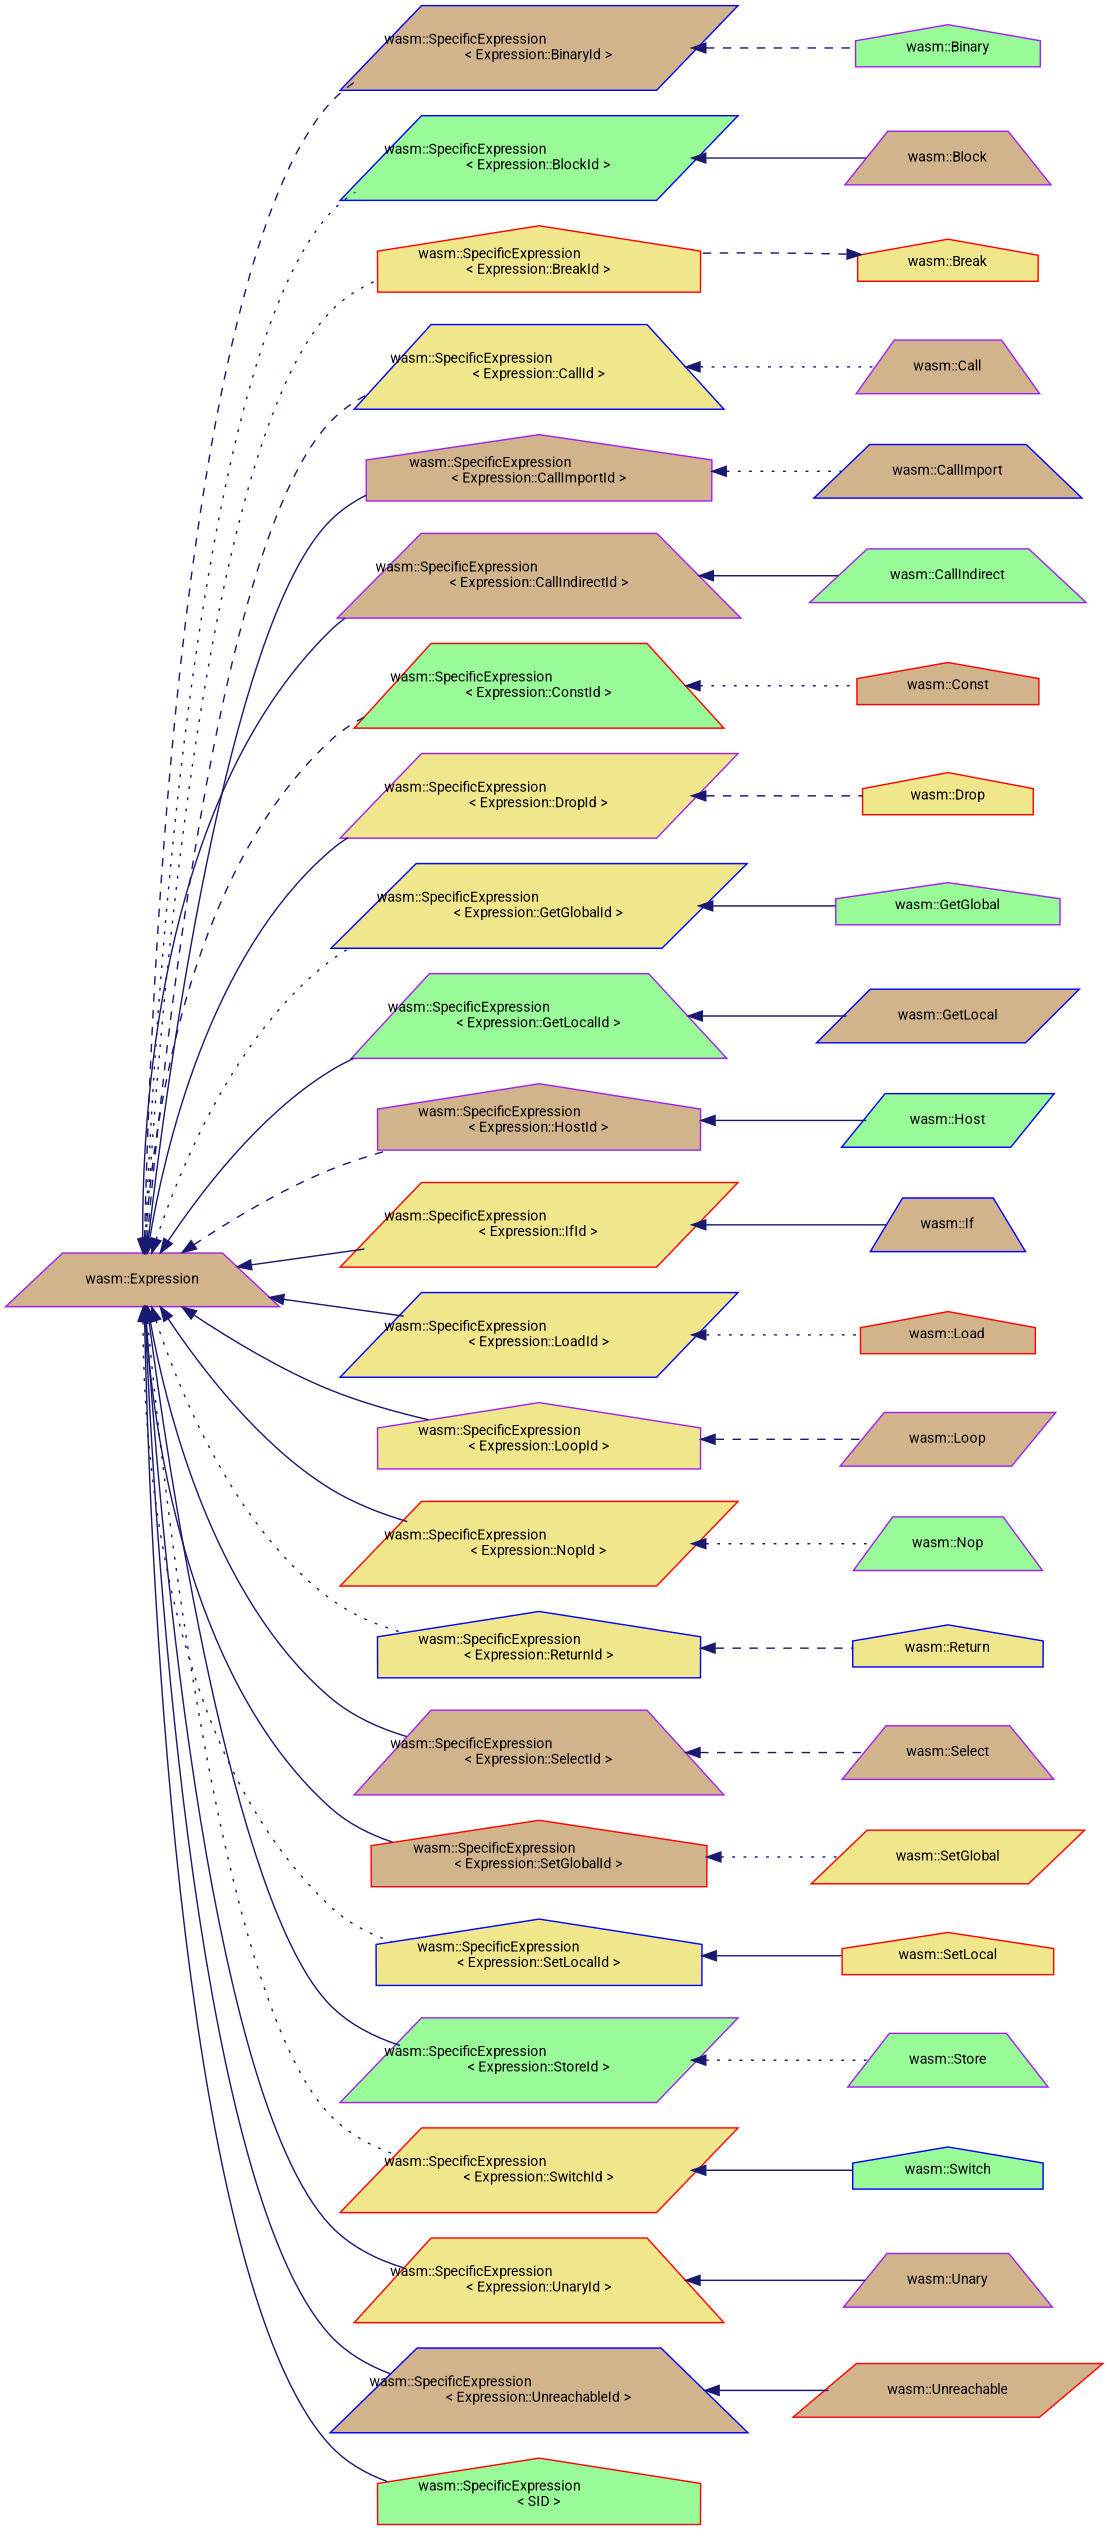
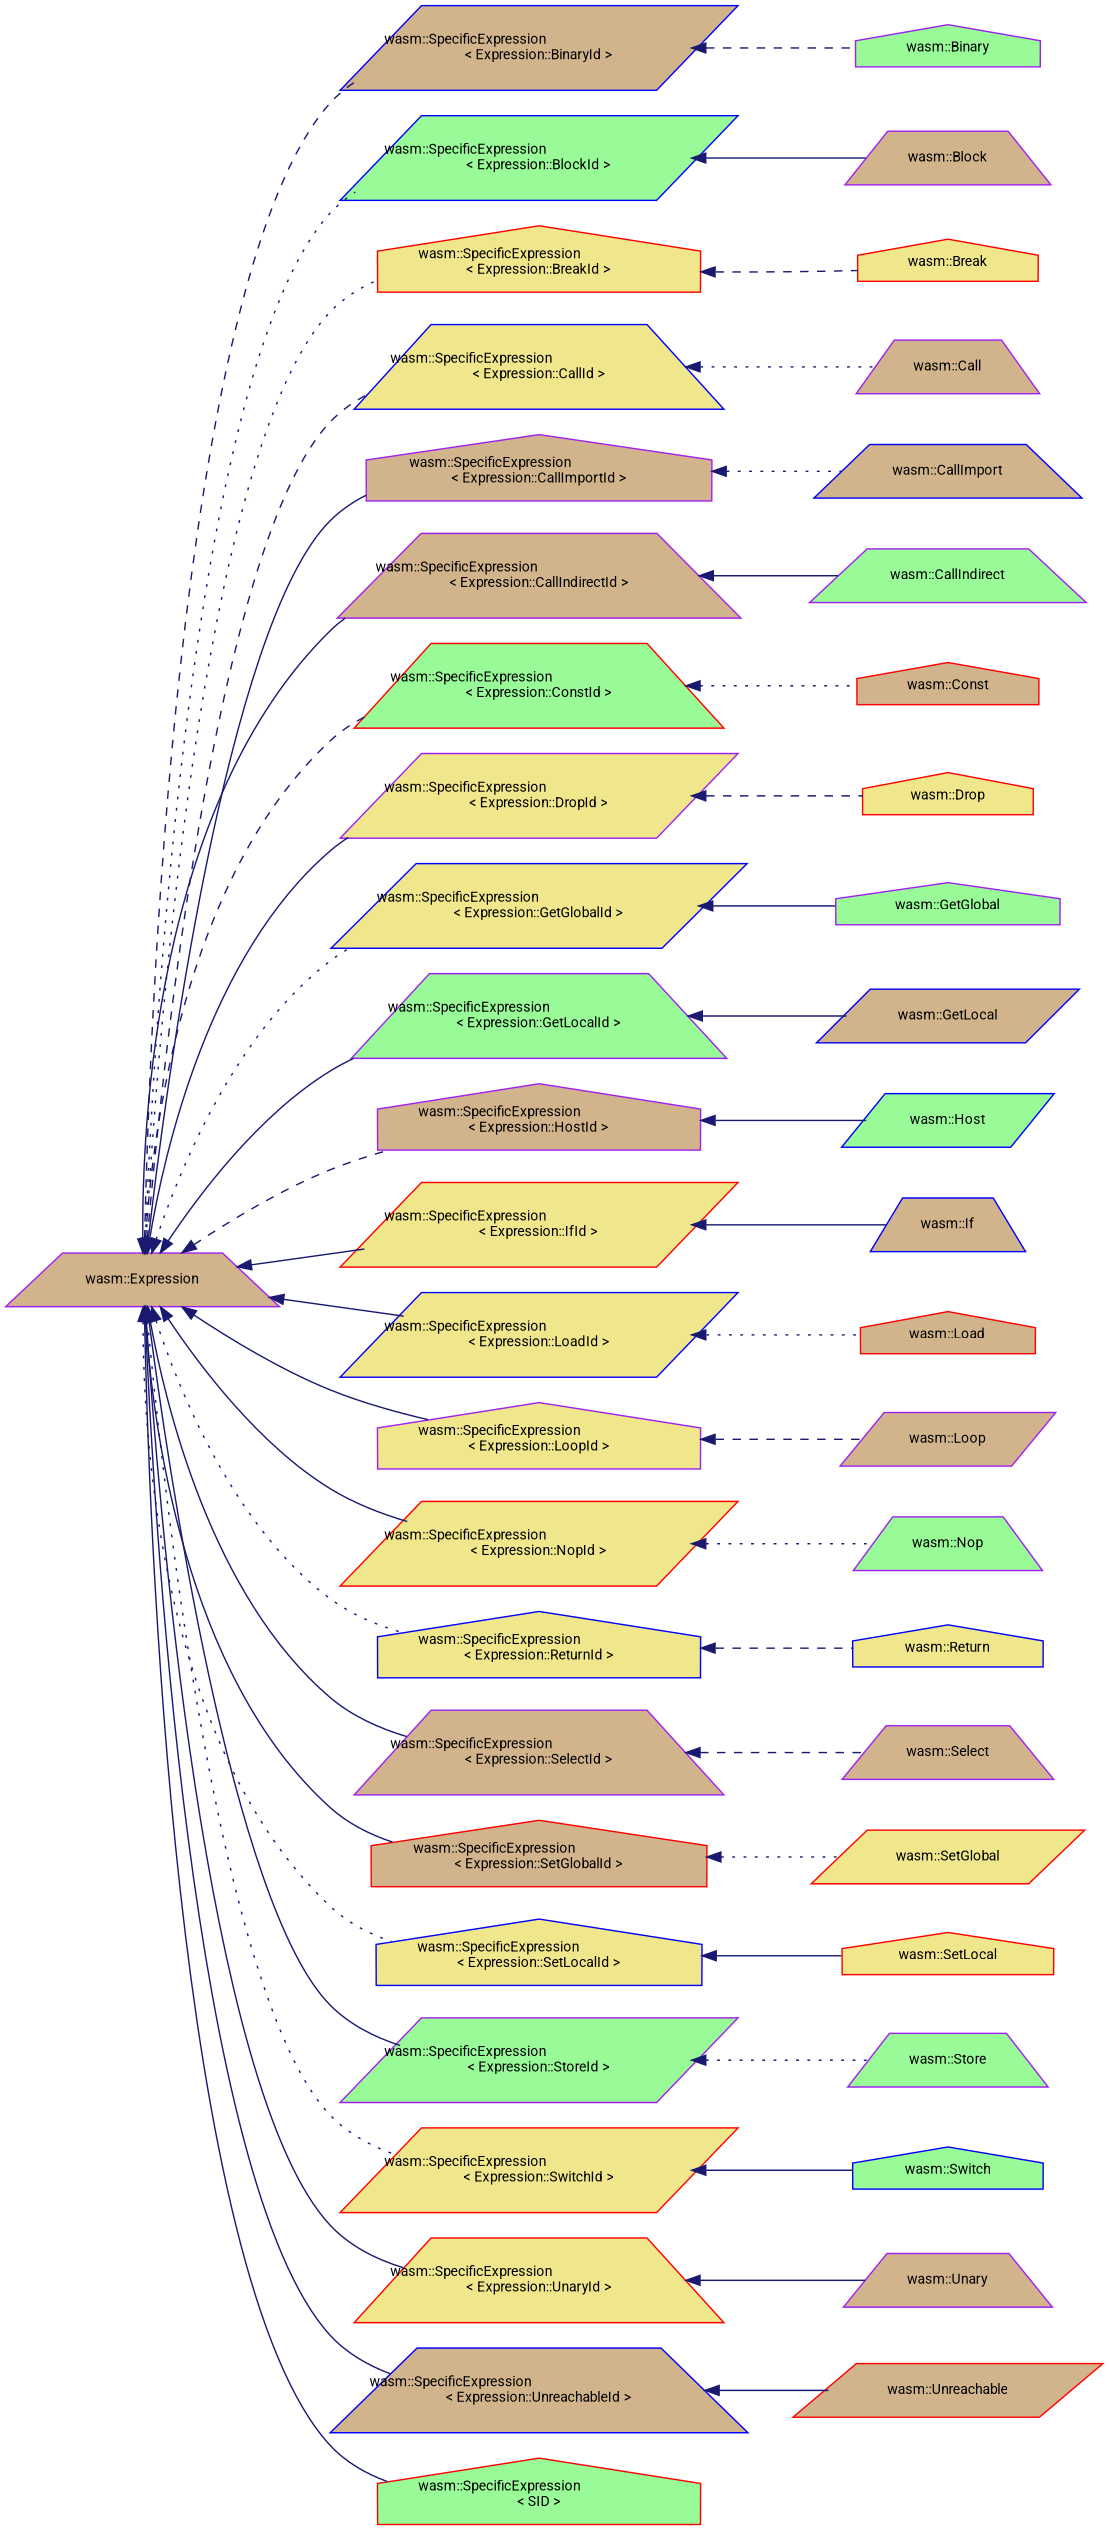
edge "wasm::SpecificExpression < Expression::BreakId >" -> "wasm::Break": reversed
